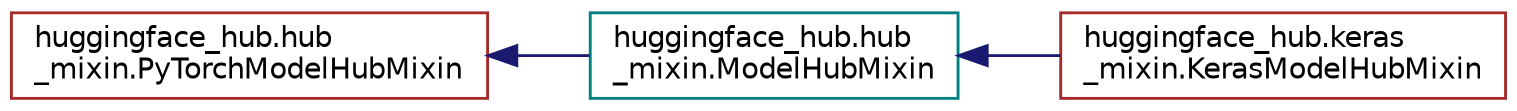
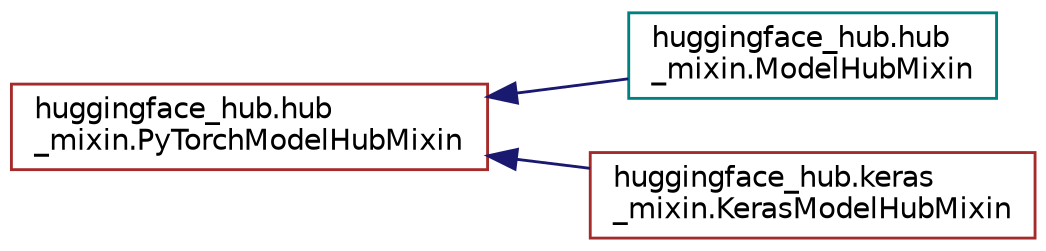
edge "huggingface_hub.keras _mixin.KerasModelHubMixin" -> "huggingface_hub.hub _mixin.ModelHubMixin": now "huggingface_hub.keras _mixin.KerasModelHubMixin" -> "huggingface_hub.hub _mixin.PyTorchModelHubMixin"
